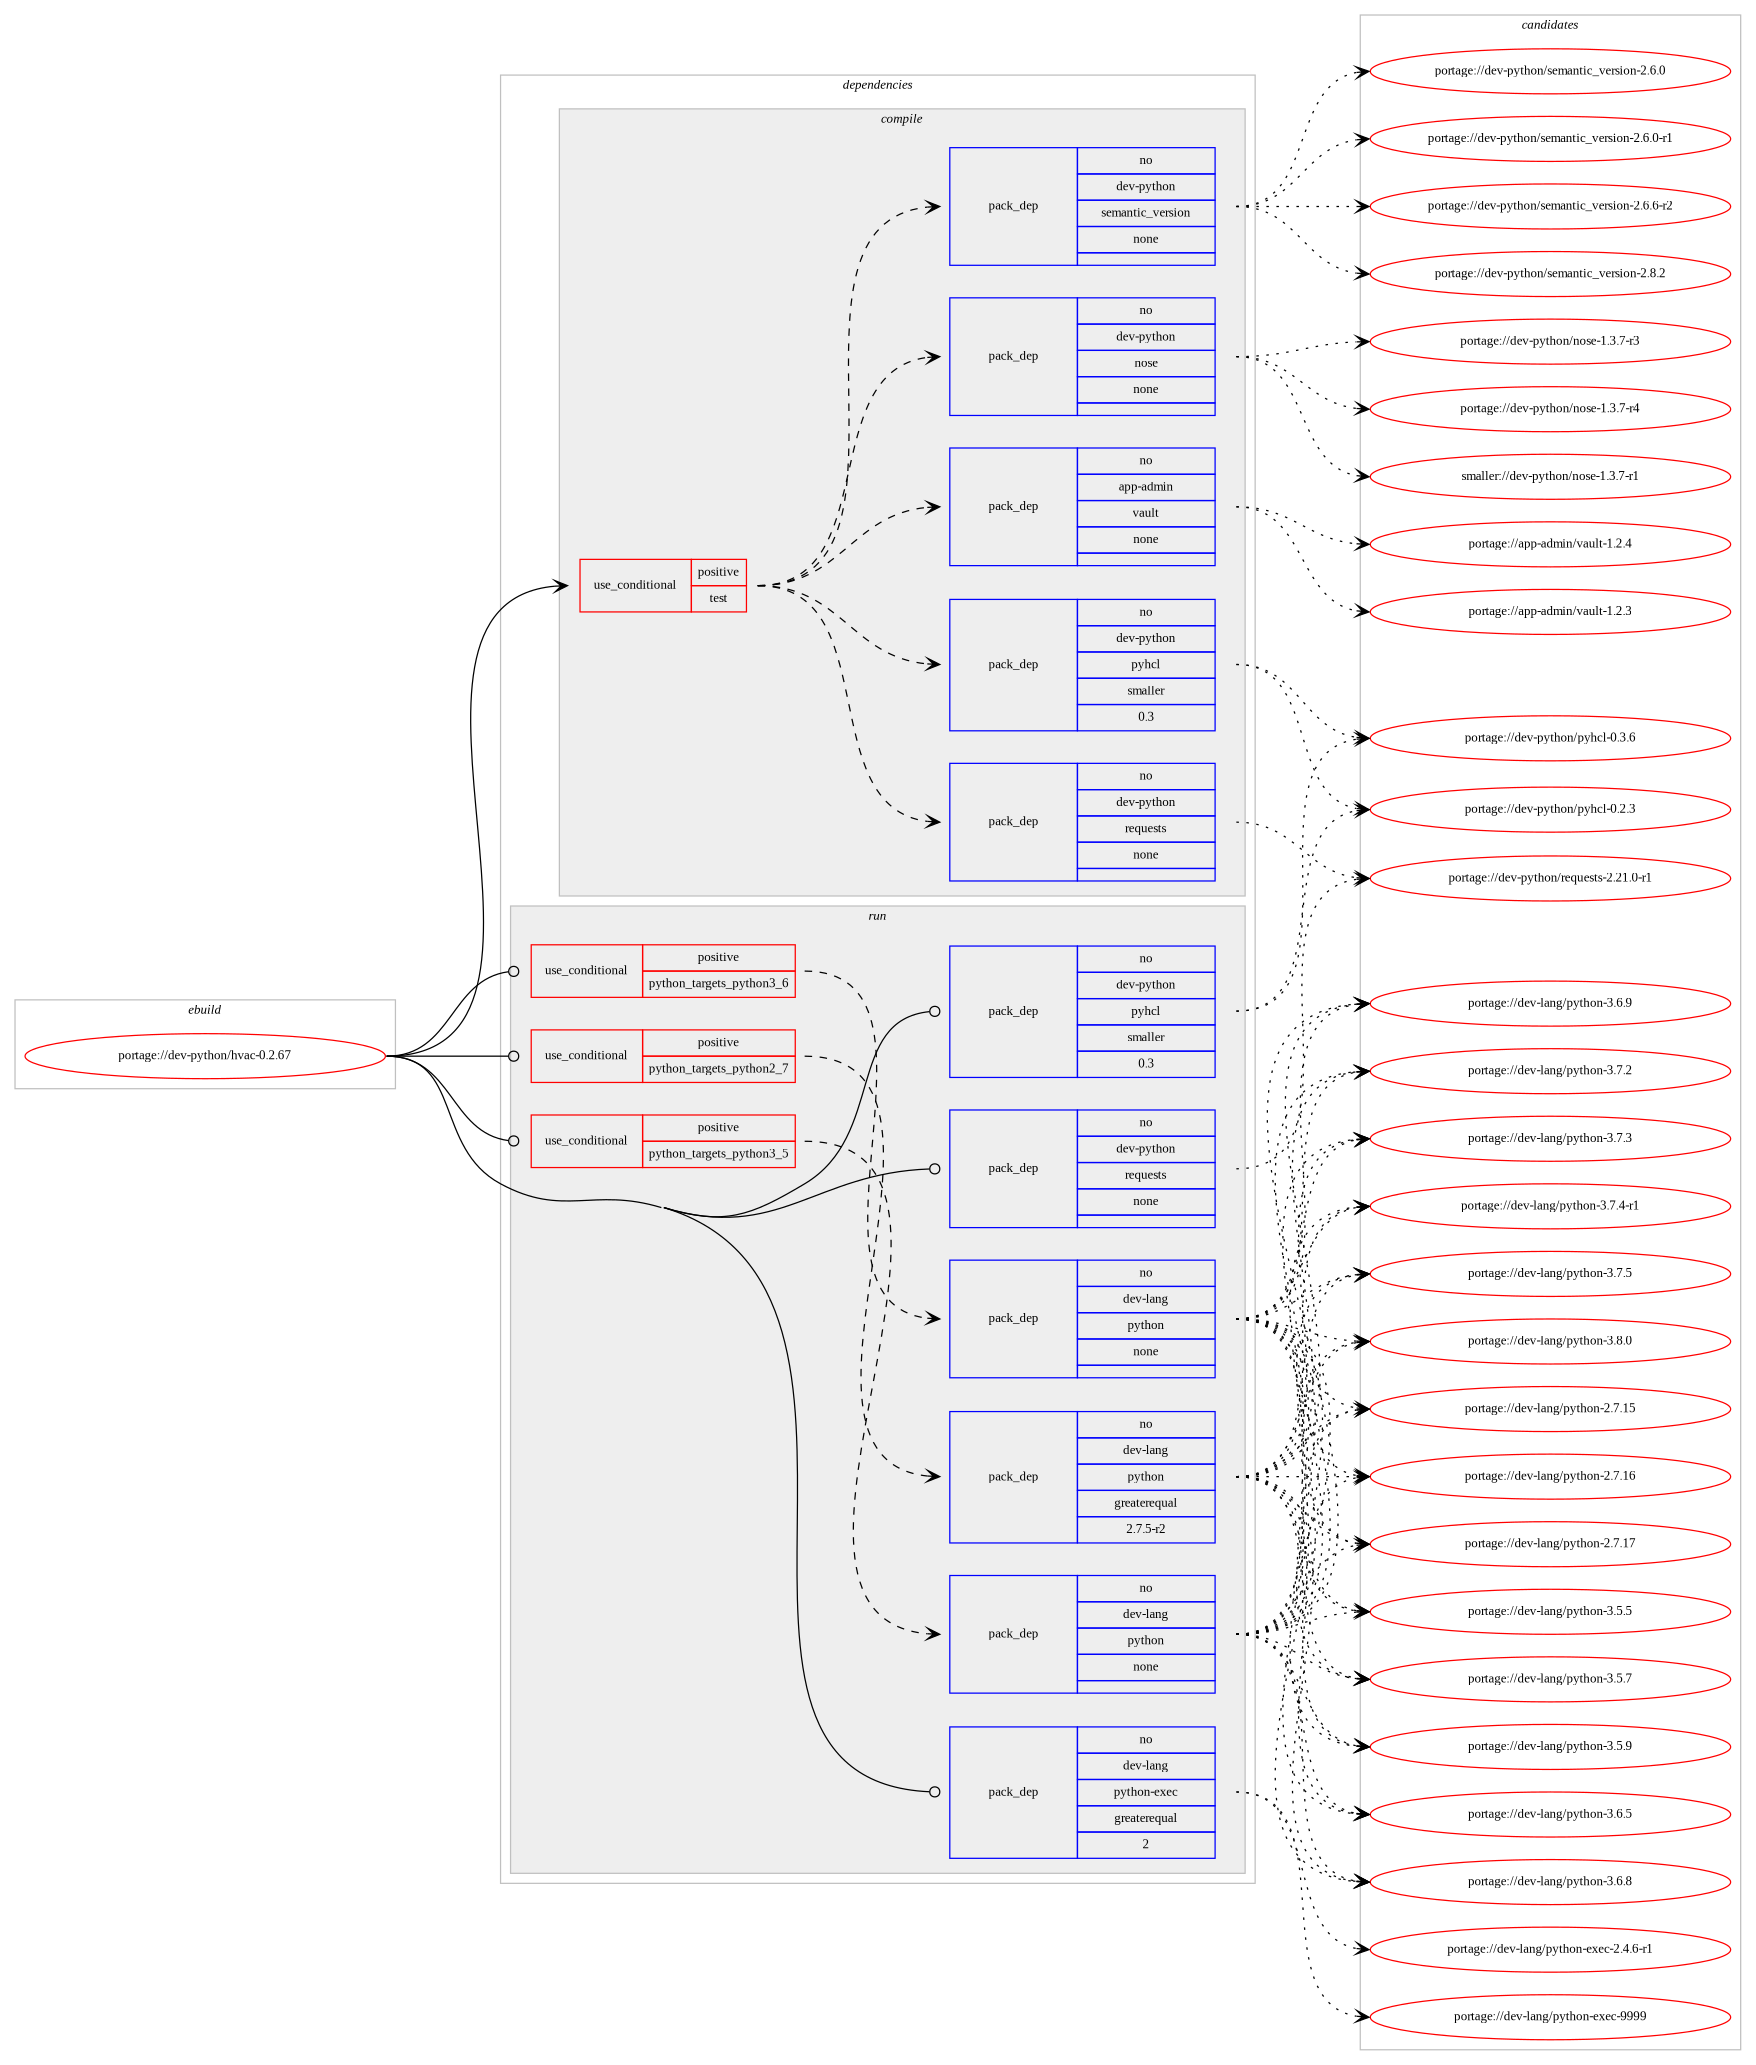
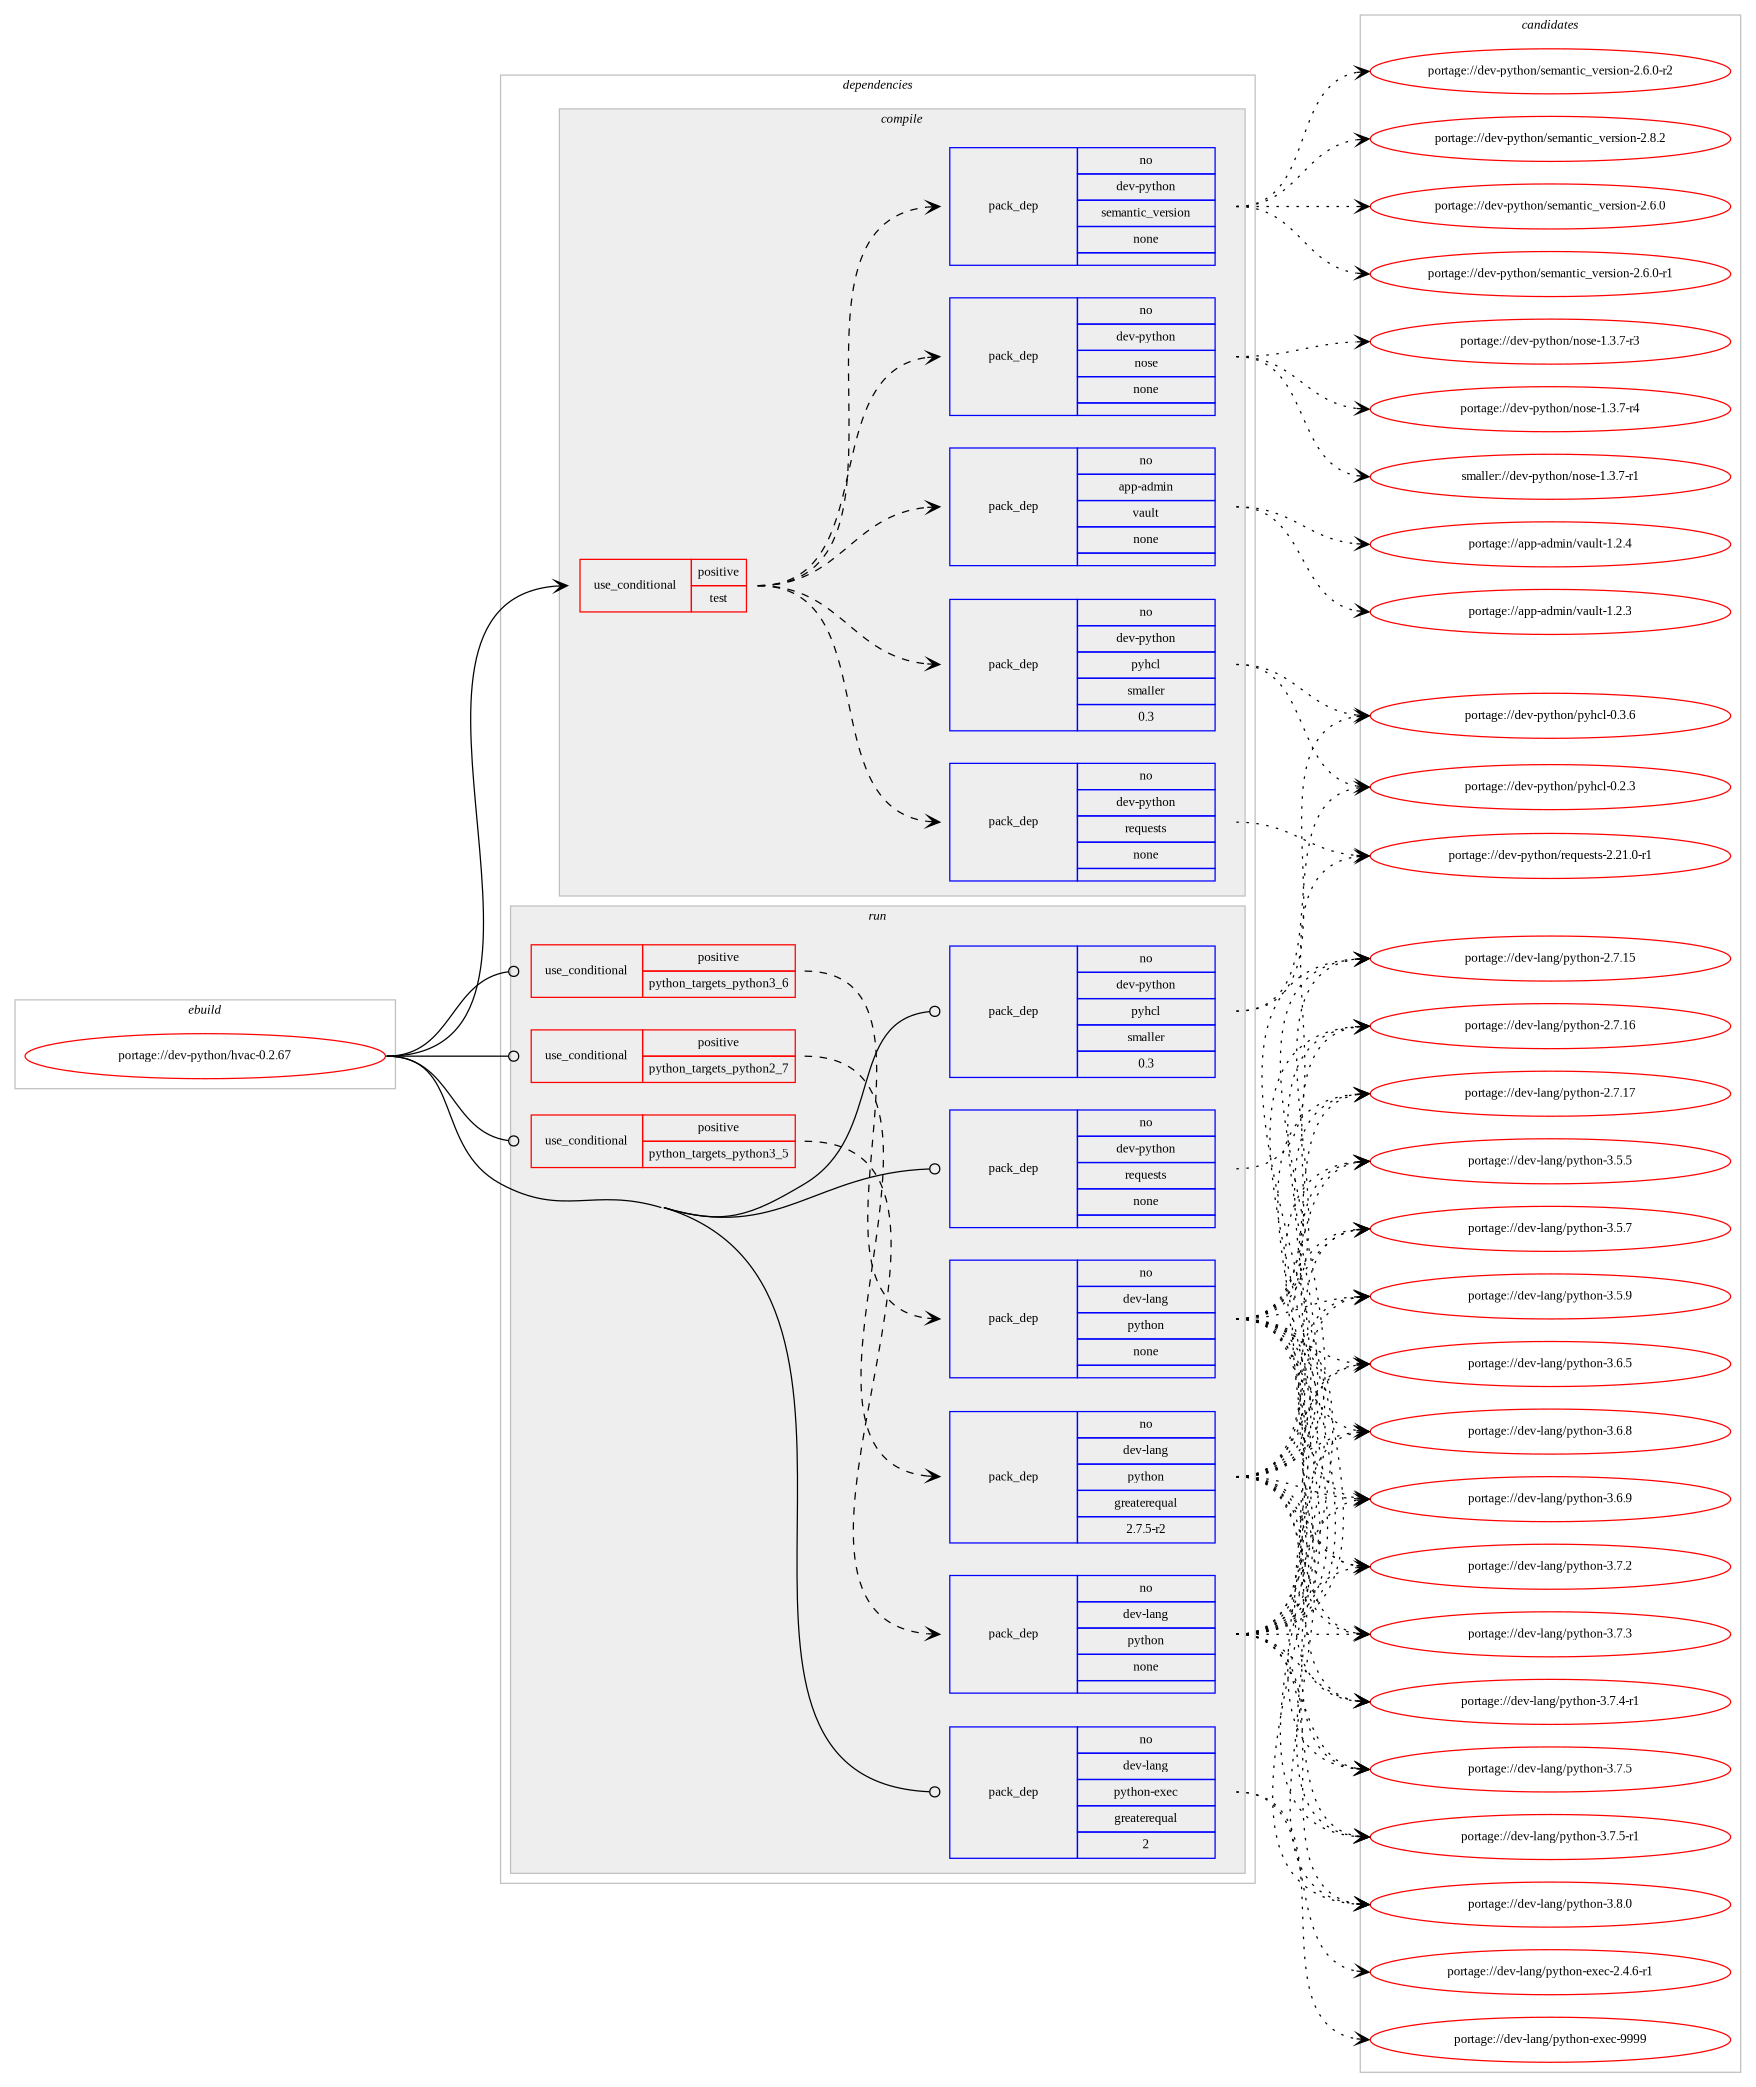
node "portage://dev-python/semantic_version-2.6.6-r2": label "portage://dev-python/semantic_version-2.6.6-r2" -> "portage://dev-python/semantic_version-2.6.0-r2"
node "portage://dev-lang/python-3.7.5-r1": added
